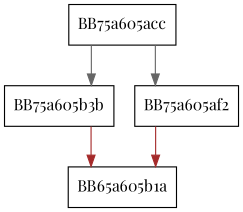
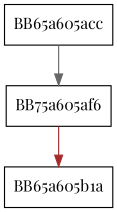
node "BB75a605acc": label "BB75a605acc" -> "BB65a605acc"
node "BB75a605b3b": removed
node "BB75a605af2": label "BB75a605af2" -> "BB75a605af6"
